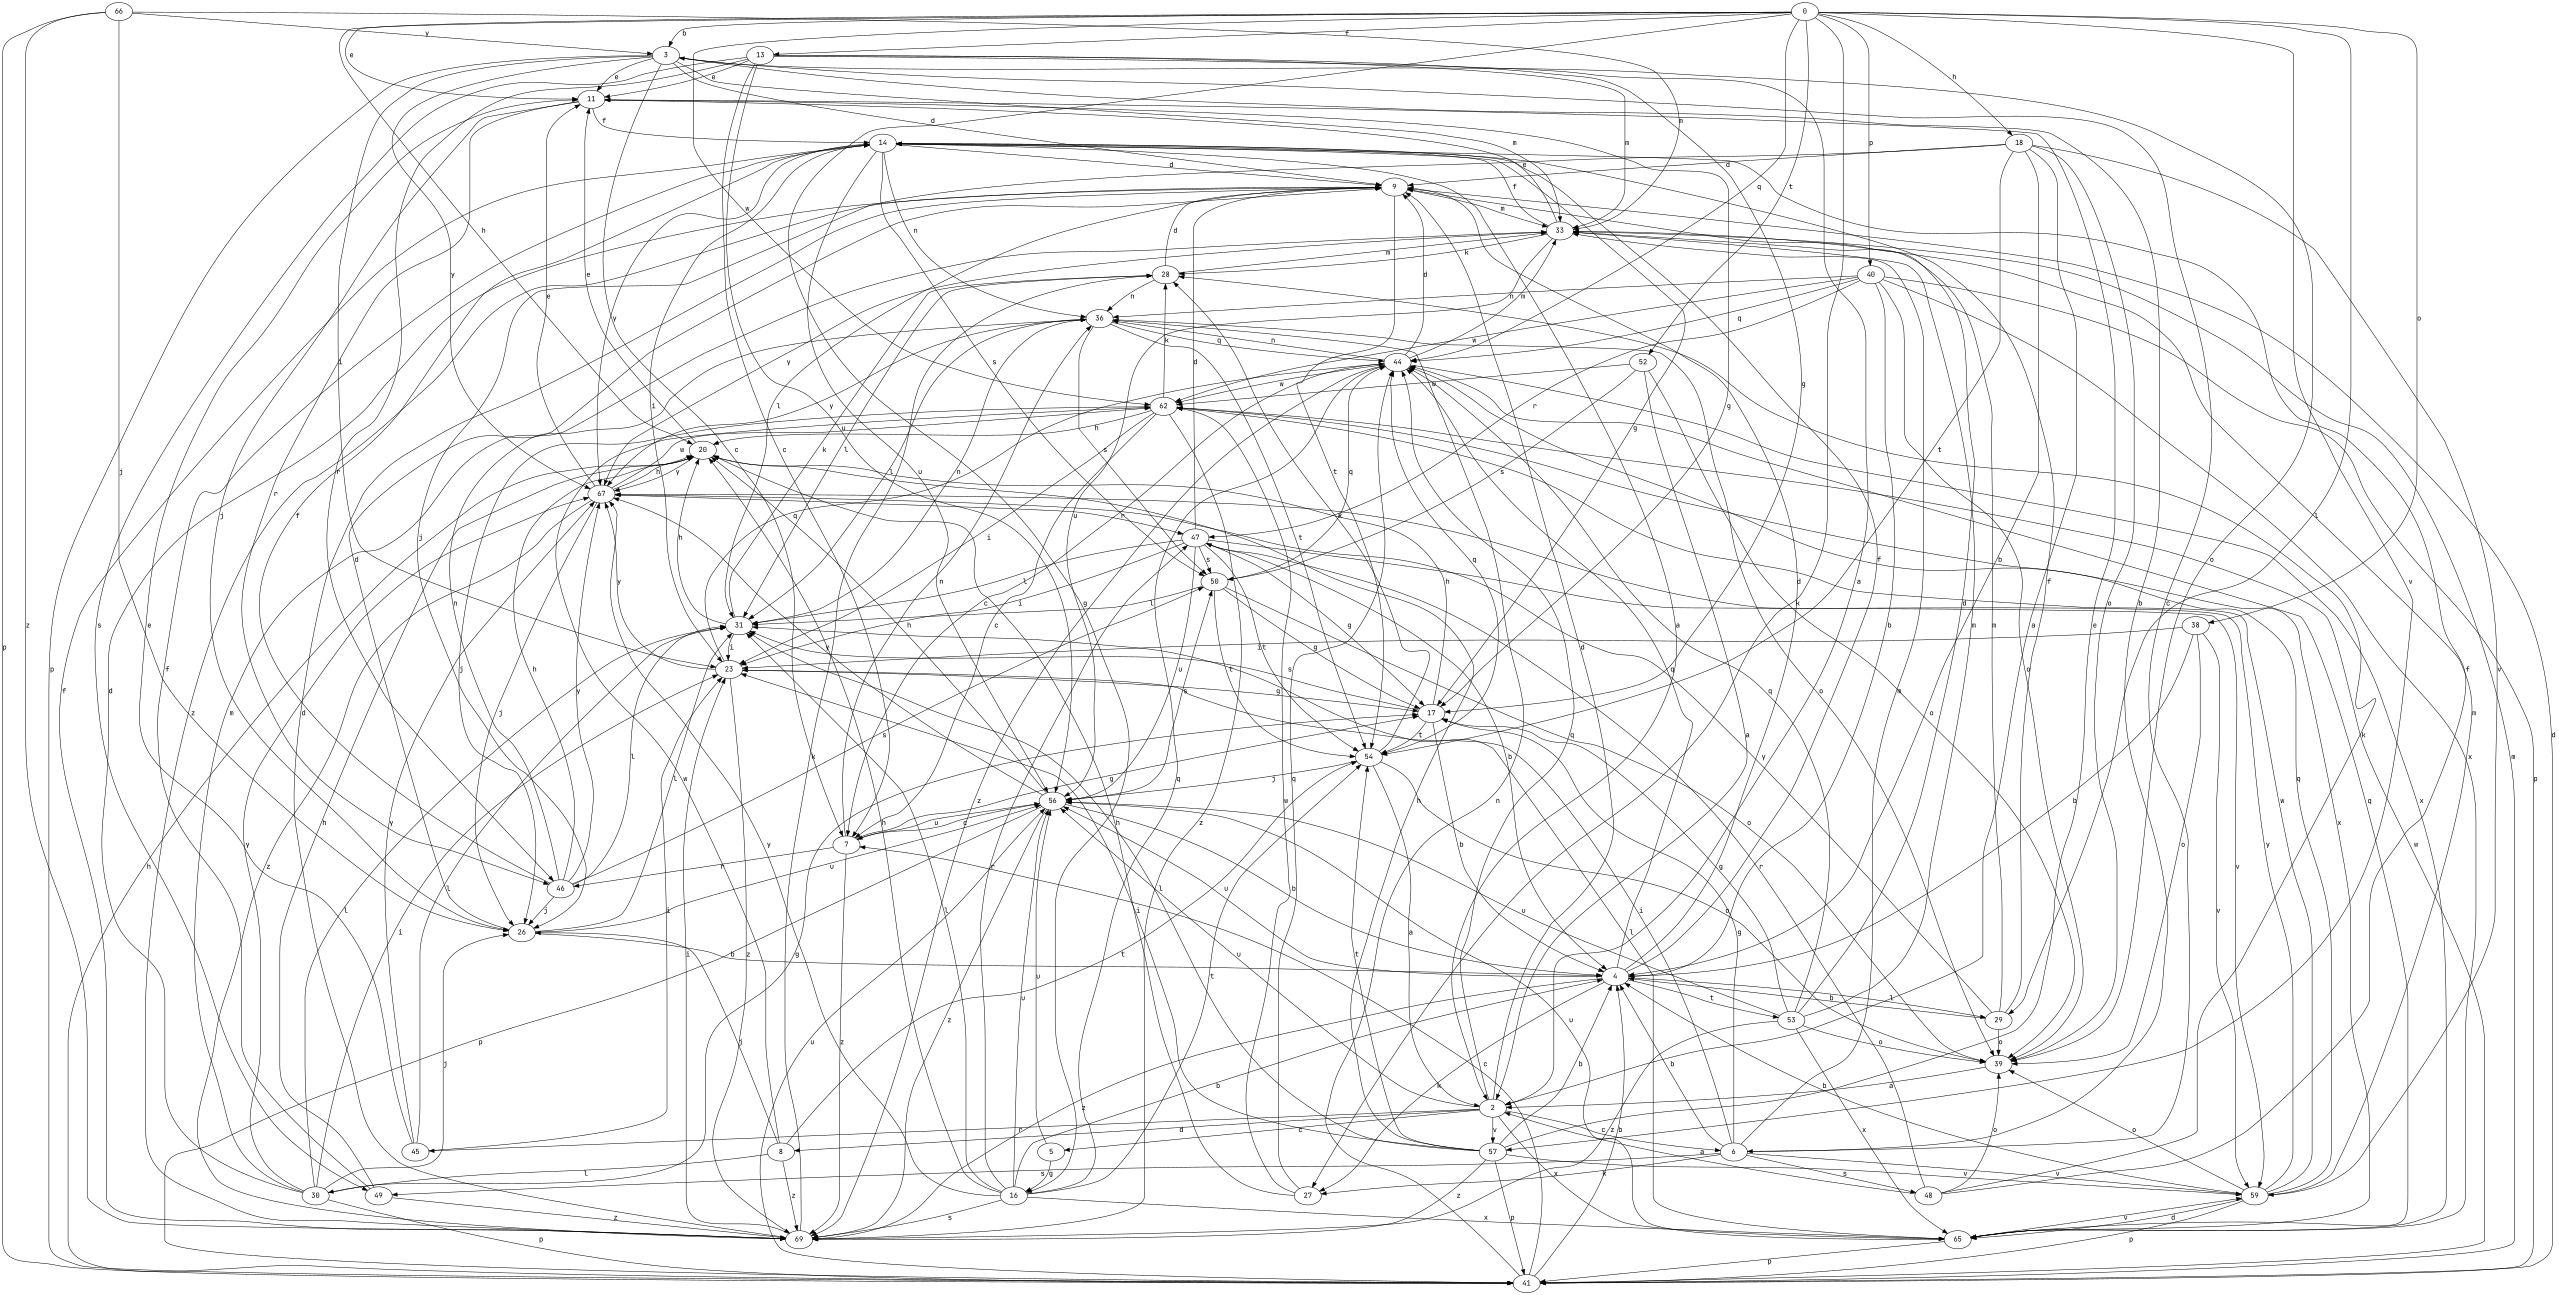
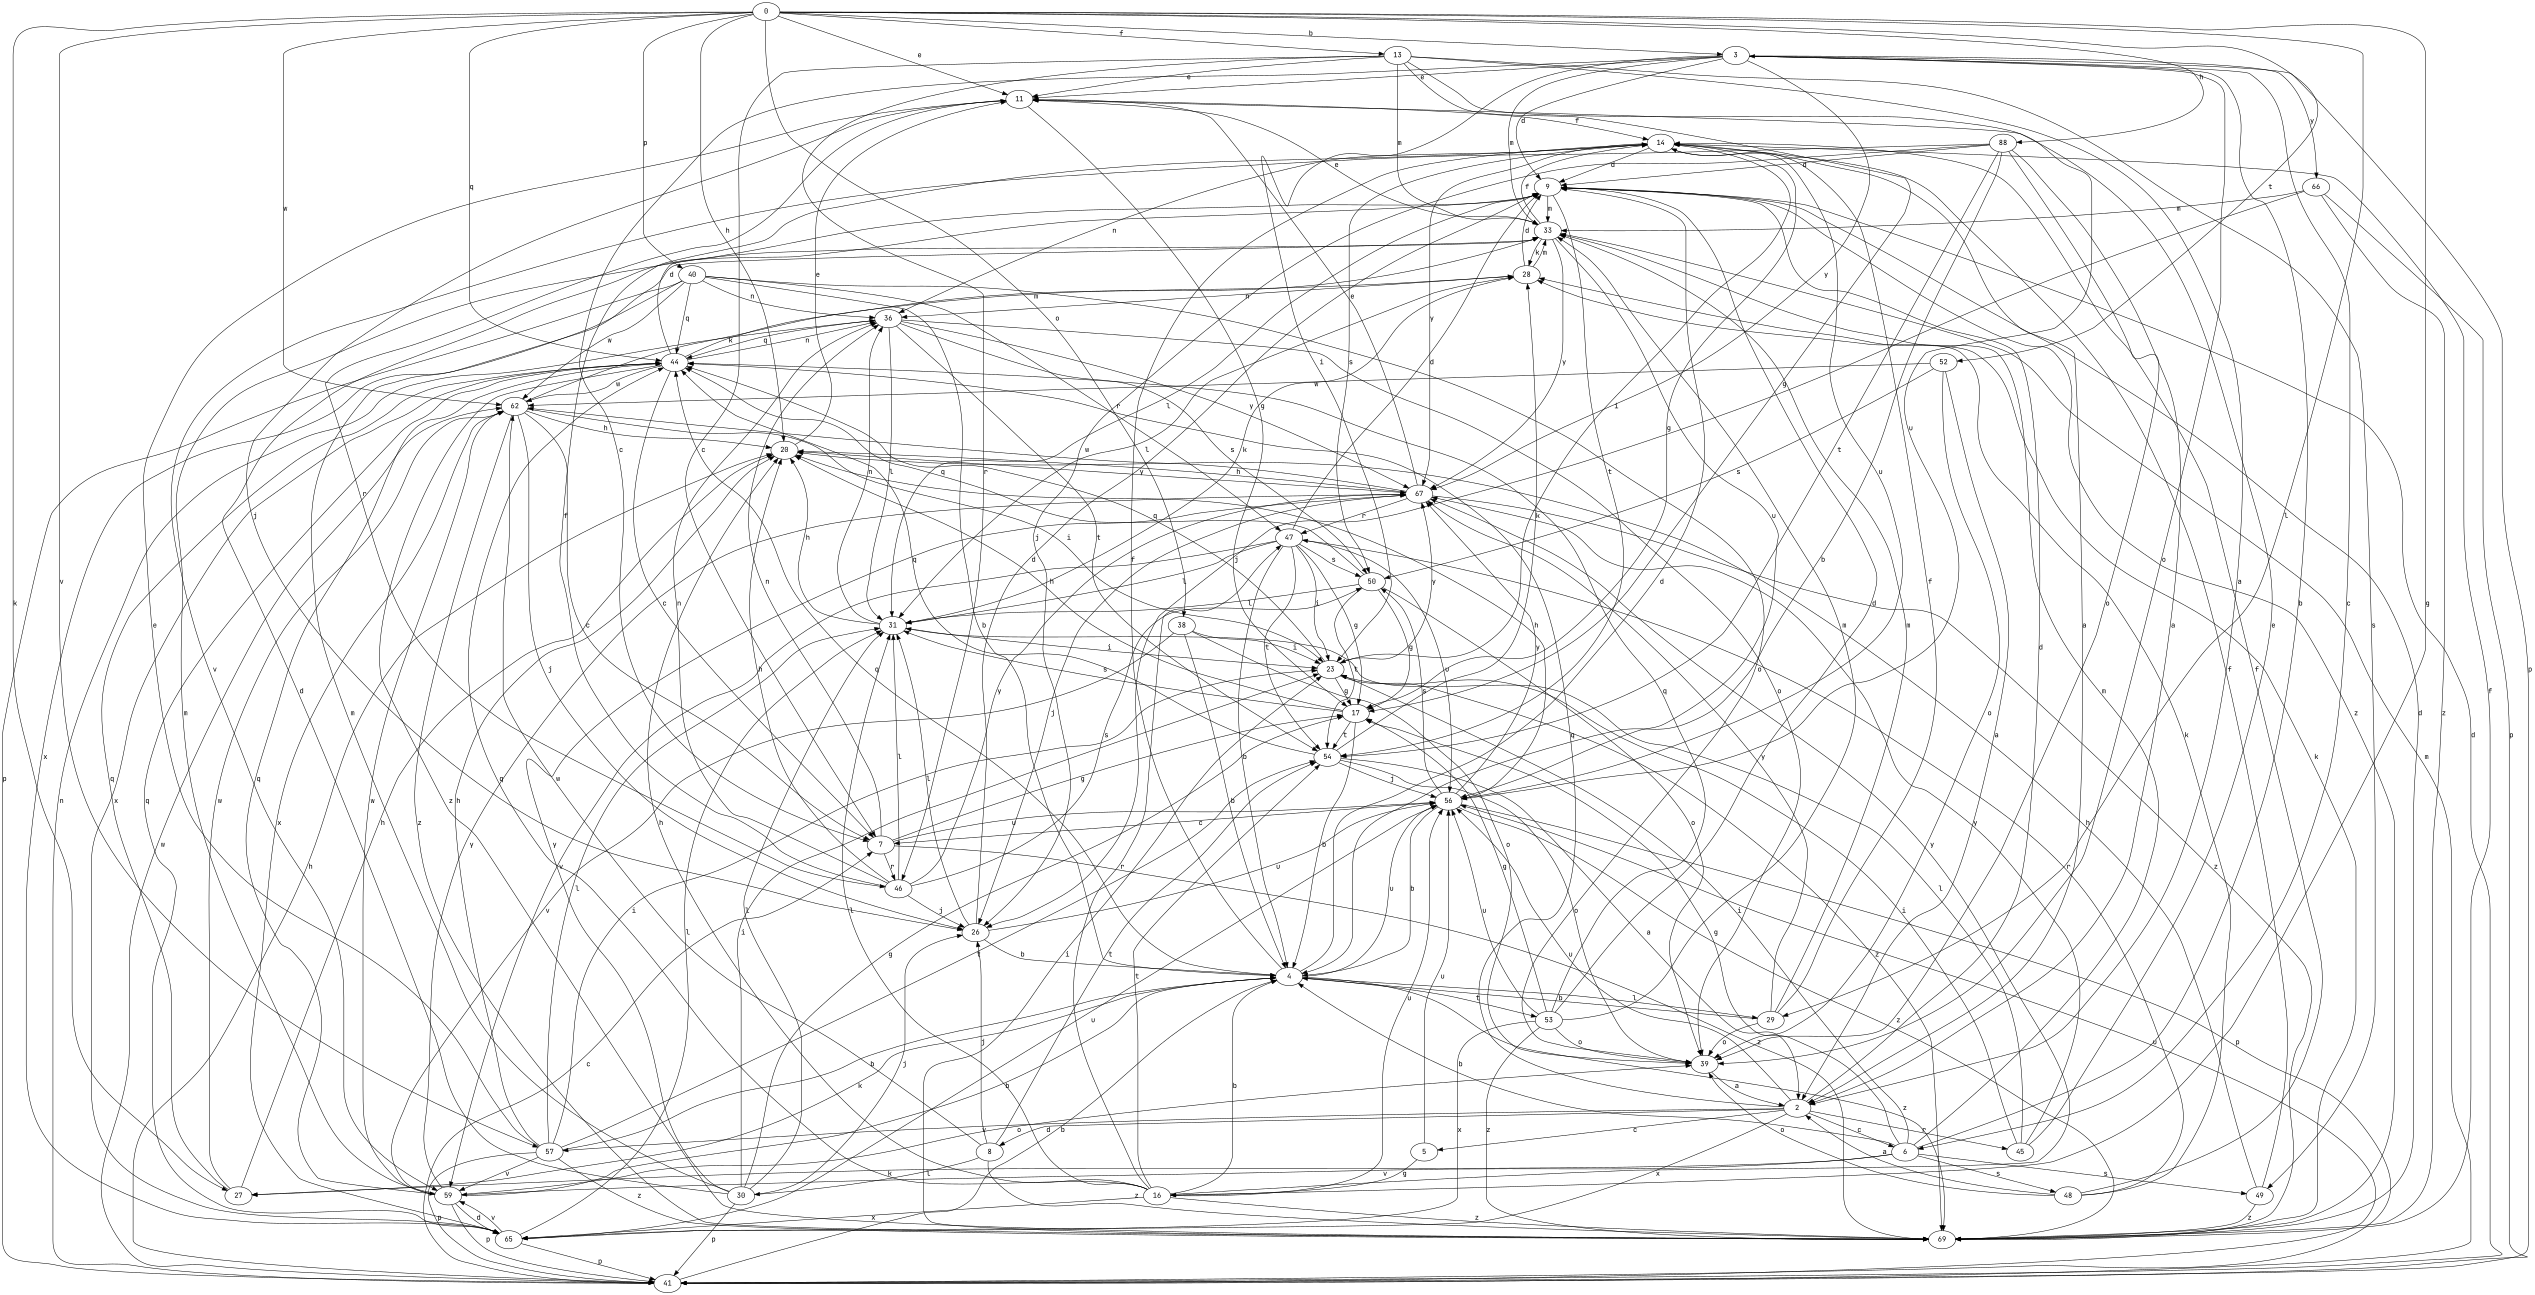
edge "66" -> "3": reversed
node "18": label "18" -> "88"
edge "16" -> "69": label "s" -> "z"
